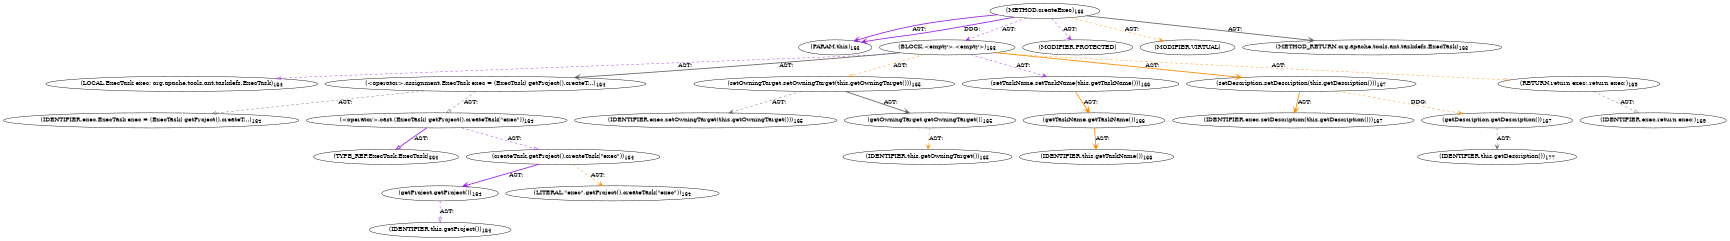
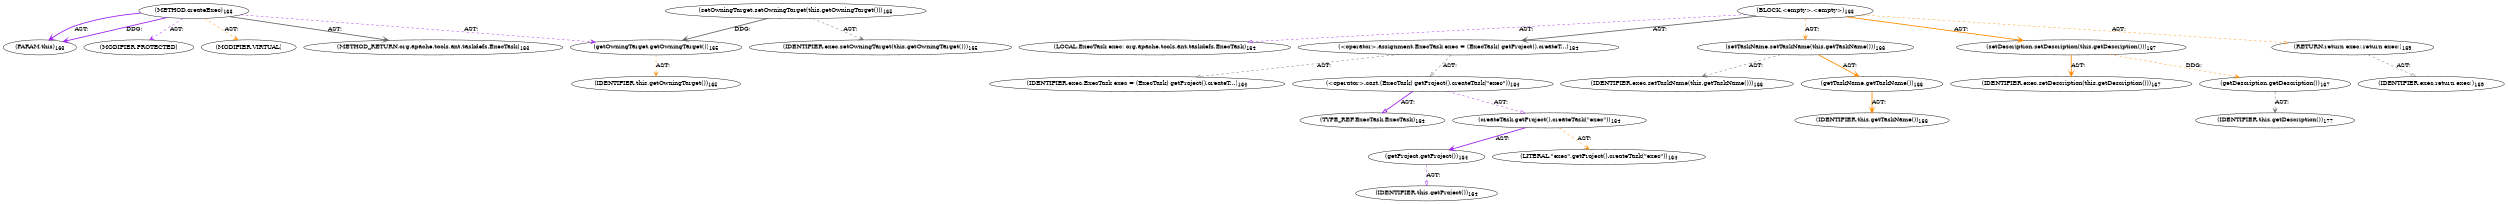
edge "(METHOD,createExec)" -> "(BLOCK,<empty>,<empty>)": now "(METHOD,createExec)" -> "(getOwningTarget,getOwningTarget())"
edge "(BLOCK,<empty>,<empty>)" -> "(setOwningTarget,setOwningTarget(this.getOwningTarget()))": removed, label "AST:"
edge "(BLOCK,<empty>,<empty>)" -> "(setTaskName,setTaskName(this.getTaskName()))": color purple -> darkorange
node "(IDENTIFIER,exec,setTaskName(this.getTaskName()))": added
edge "(setOwningTarget,setOwningTarget(this.getOwningTarget()))" -> "(getOwningTarget,getOwningTarget())": label "AST: " -> "DDG: "
node "(TYPE_REF,ExecTask,ExecTask)": text "364" -> "164"
